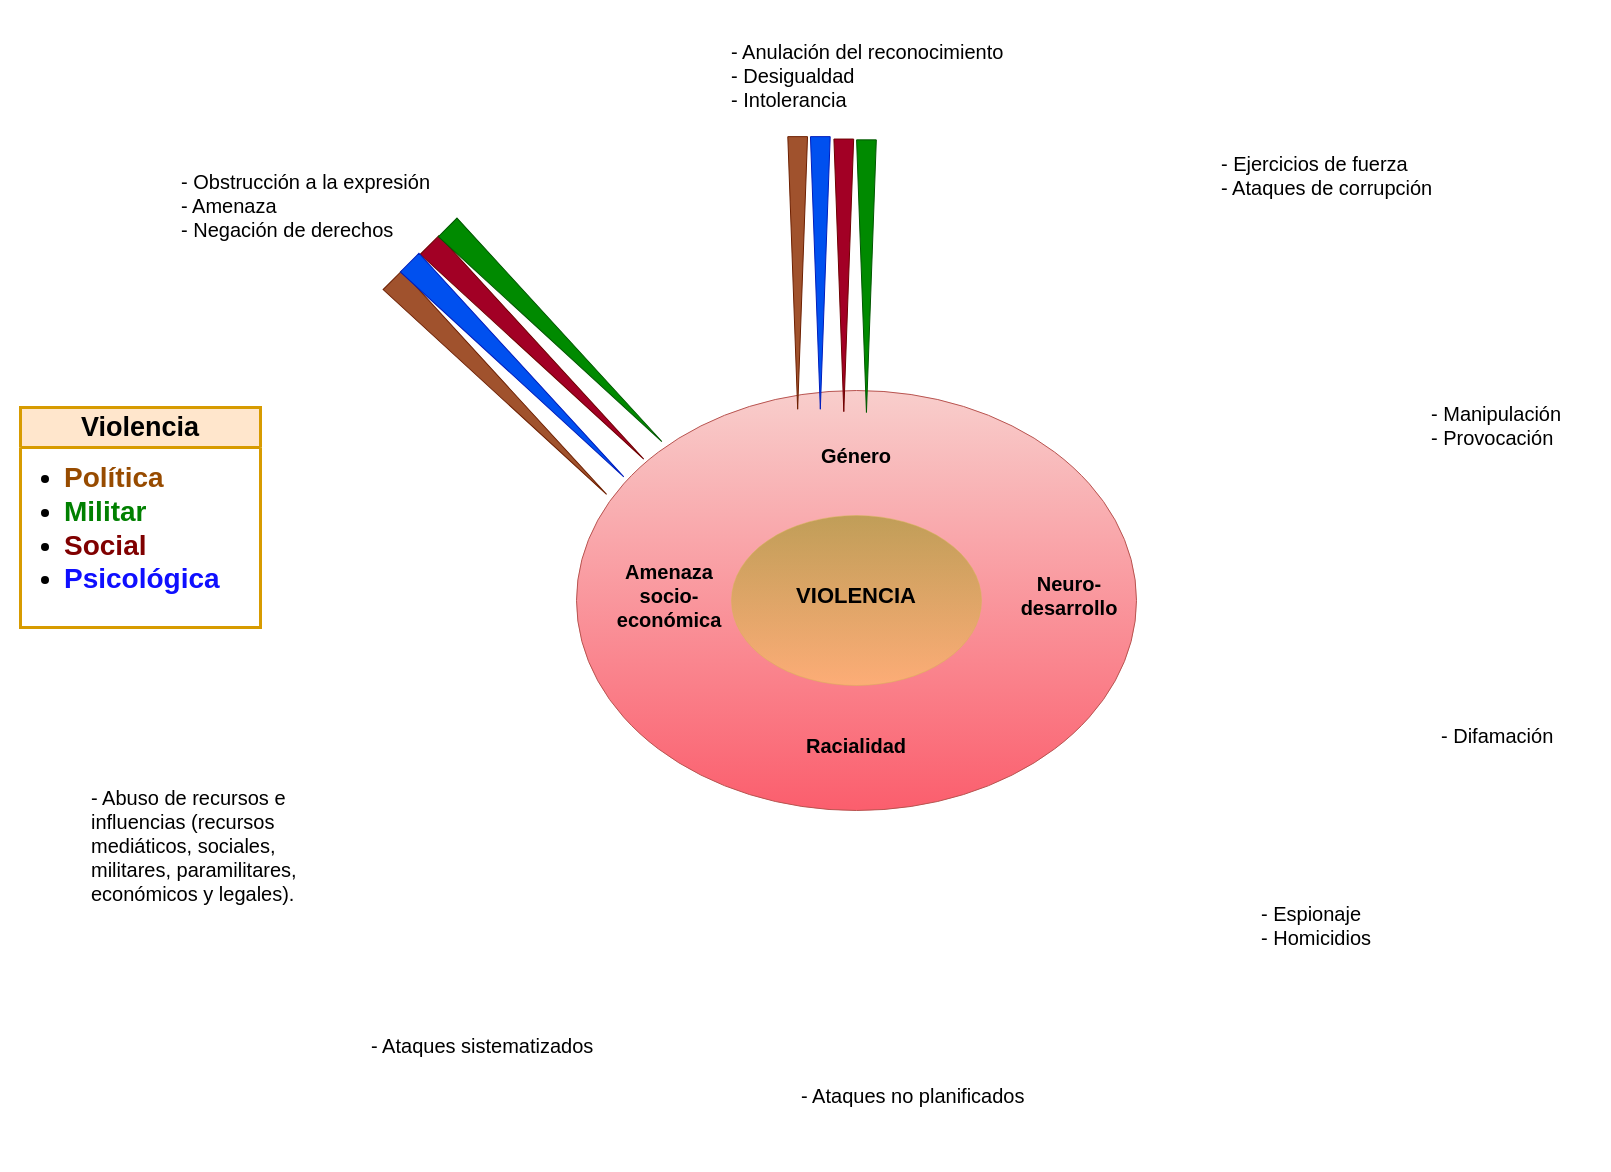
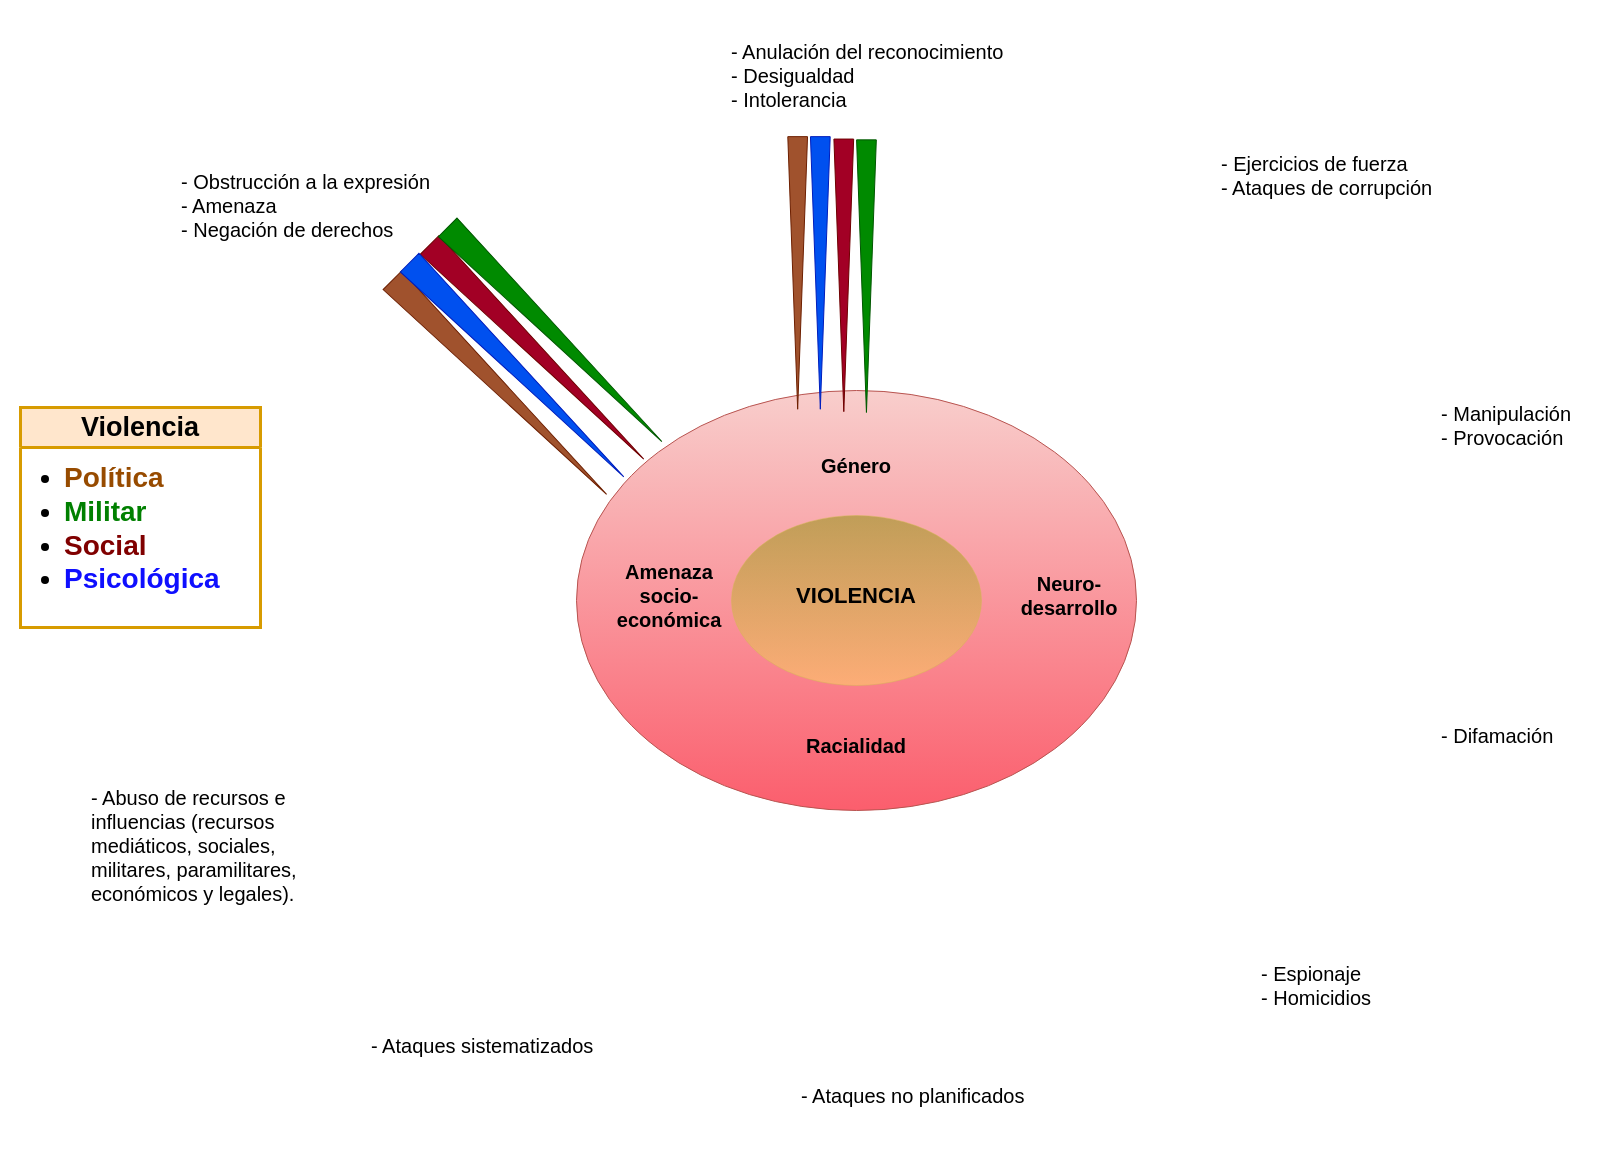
node "- Manipulación - Provocación": moved (1510, 426) -> (1520, 426)
node "Género": moved (857, 456) -> (857, 466)
node "- Espionaje - Homicidios": moved (1330, 926) -> (1330, 986)
